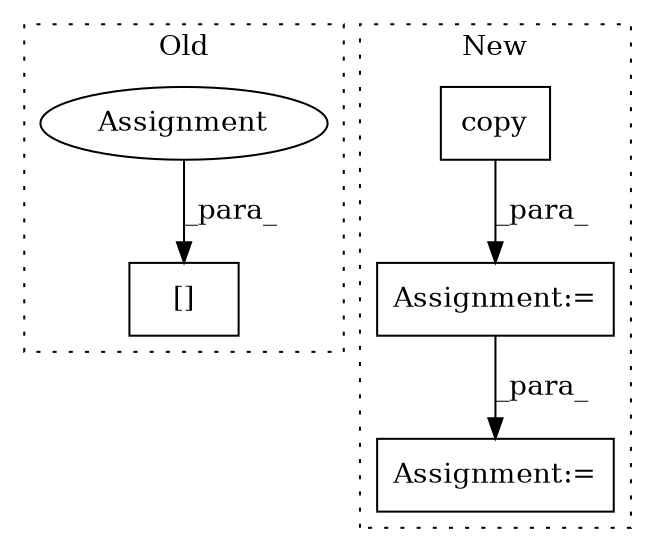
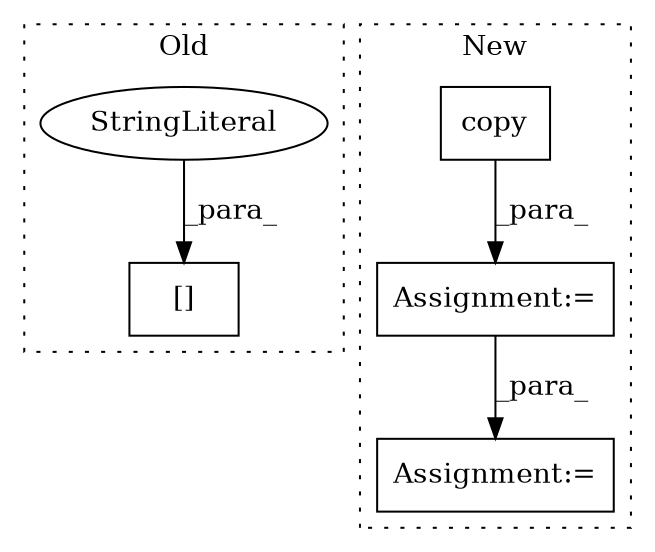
node "Assignment": label "Assignment" -> "StringLiteral"
